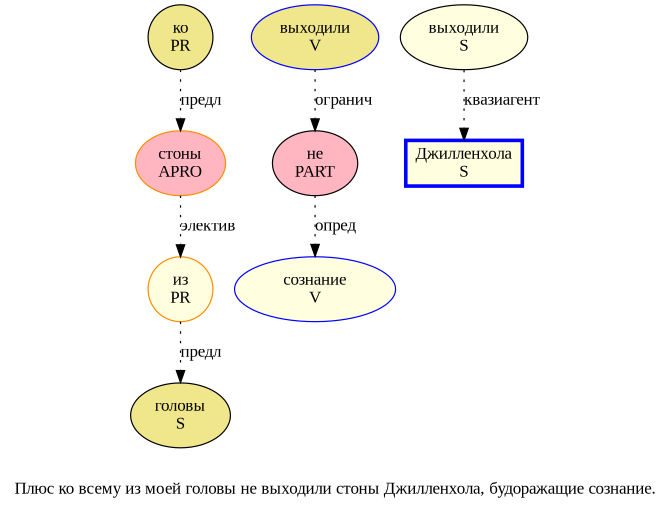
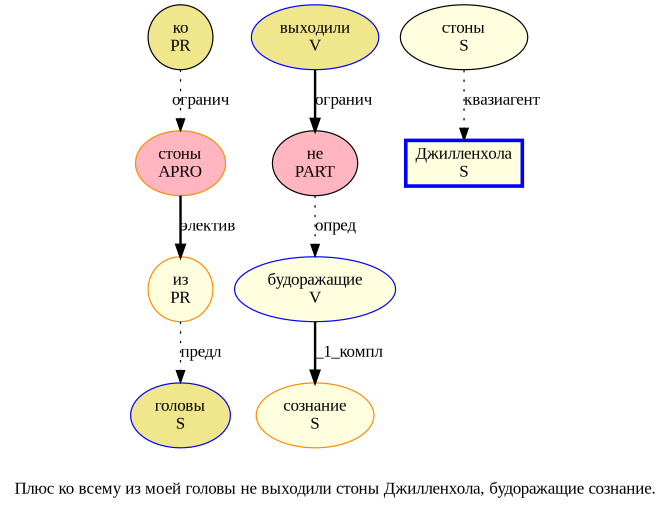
node "выходили S": label "выходили S" -> "стоны S"
edge "выходили V" -> "не PART": style dotted -> bold
edge "ко PR" -> "стоны APRO": label "предл" -> "огранич"
edge "стоны APRO" -> "из PR": style dotted -> bold
node "сознание V": label "сознание V" -> "будоражащие V"
node "головы S": color black -> blue
node "сознание S": added
